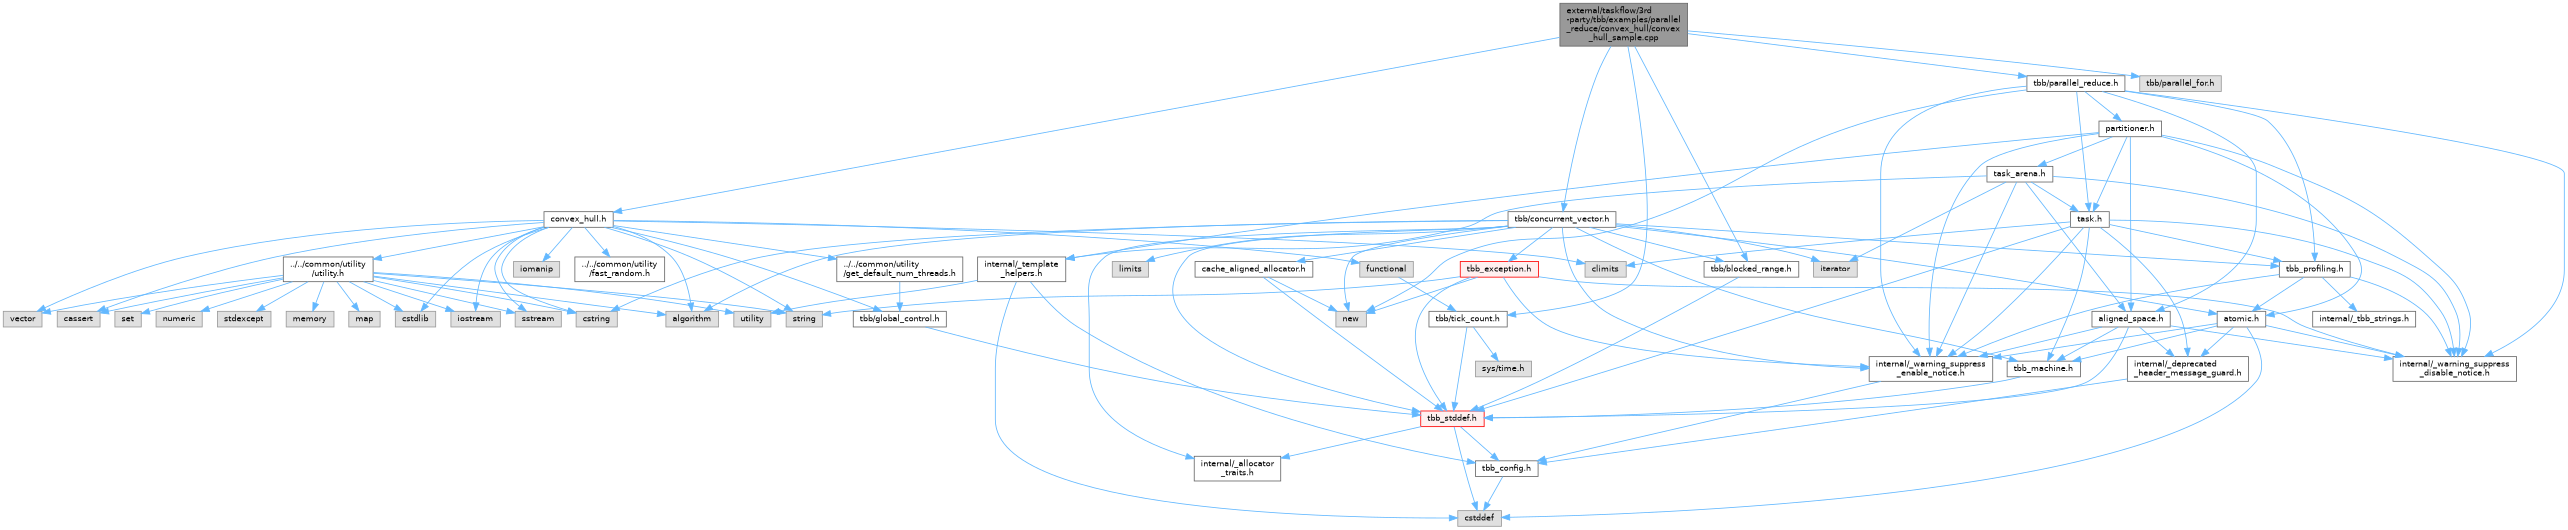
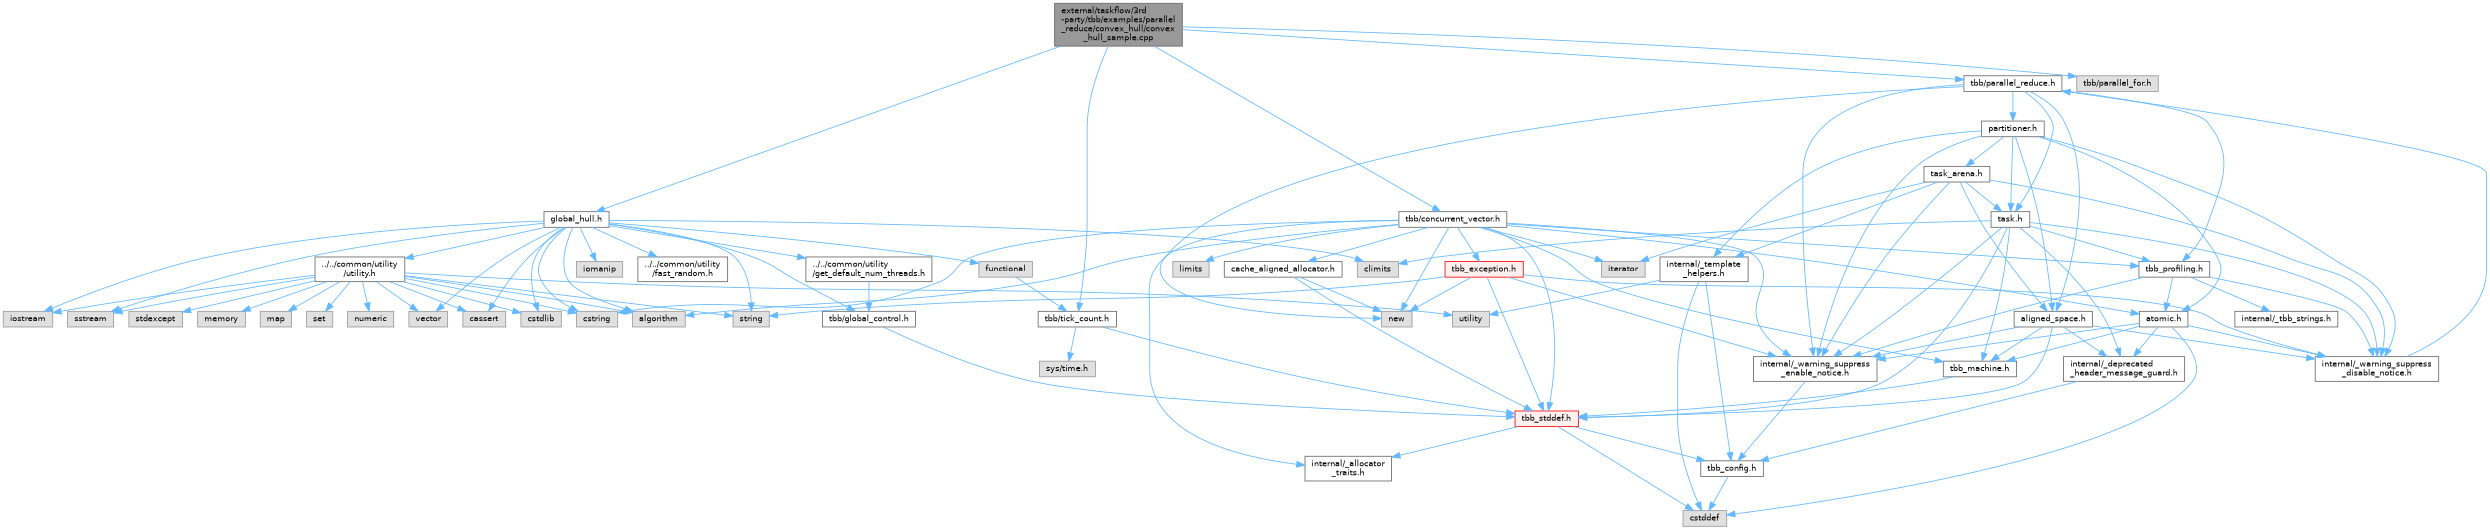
edge "tbb/parallel_reduce.h" -> "internal/_warning_suppress _disable_notice.h": reversed
node "convex_hull.h": label "convex_hull.h" -> "global_hull.h"
node "tbb/blocked_range.h": removed
